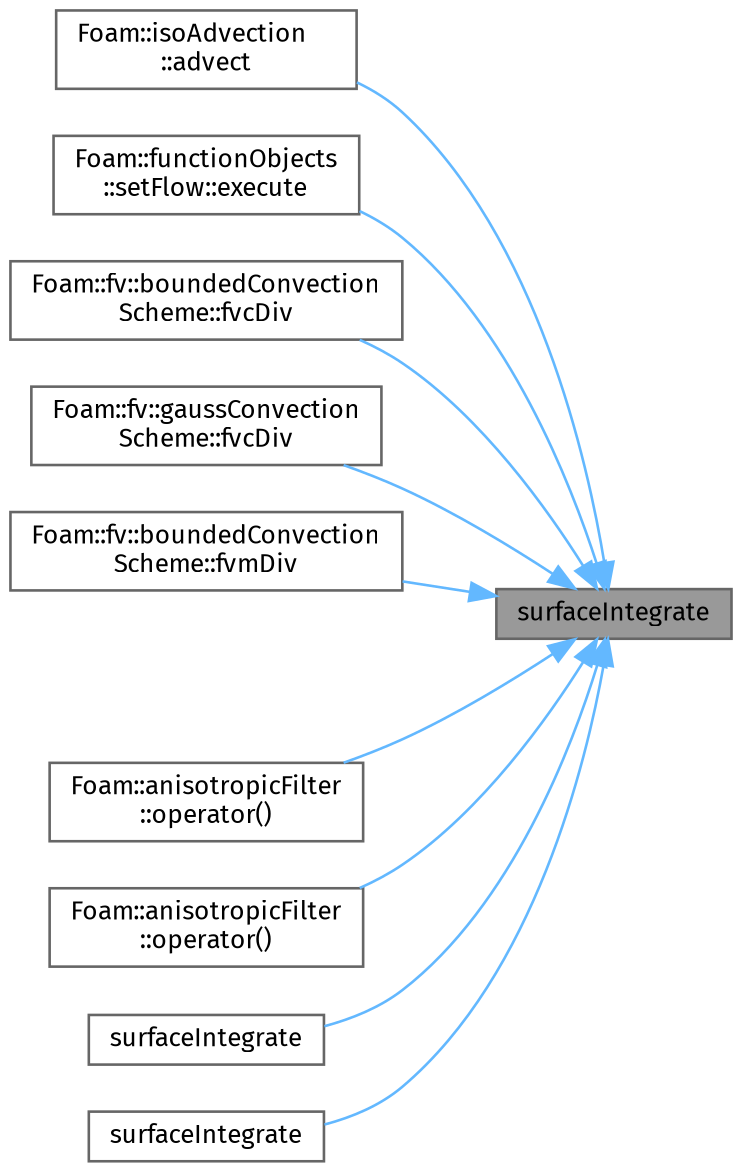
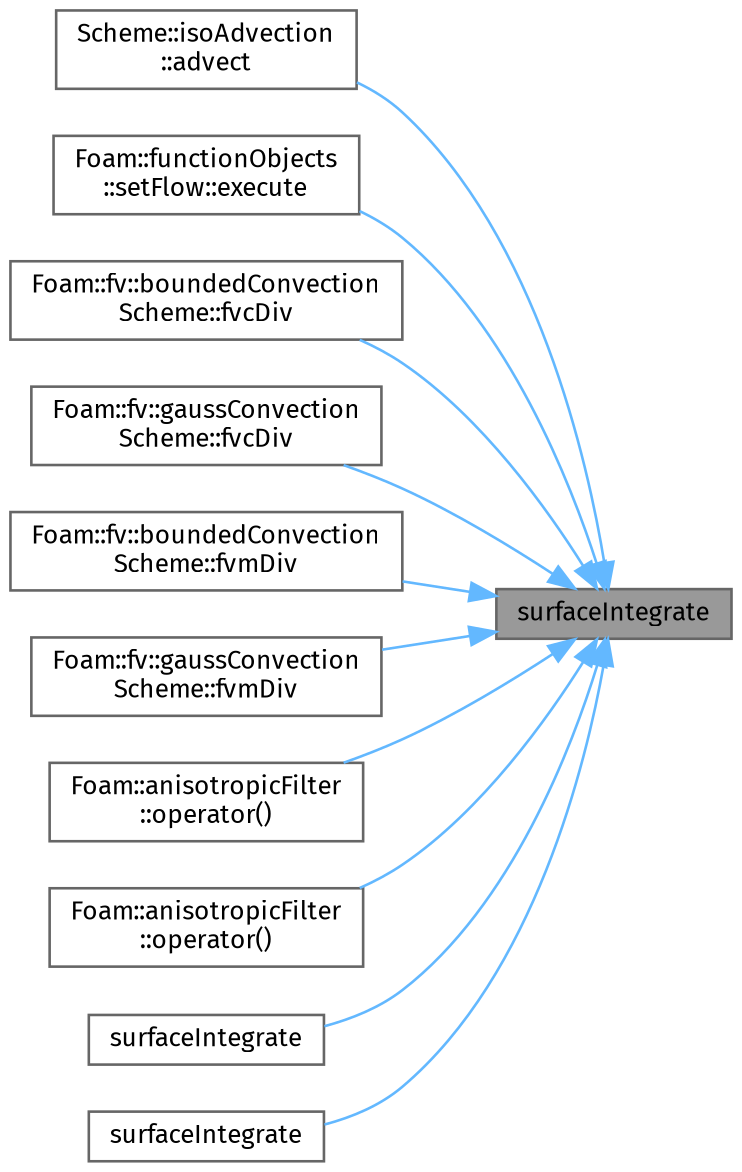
node "Foam::isoAdvection ::advect": label "Foam::isoAdvection ::advect" -> "Scheme::isoAdvection ::advect"
node "Foam::fv::gaussConvection Scheme::fvmDiv": added
